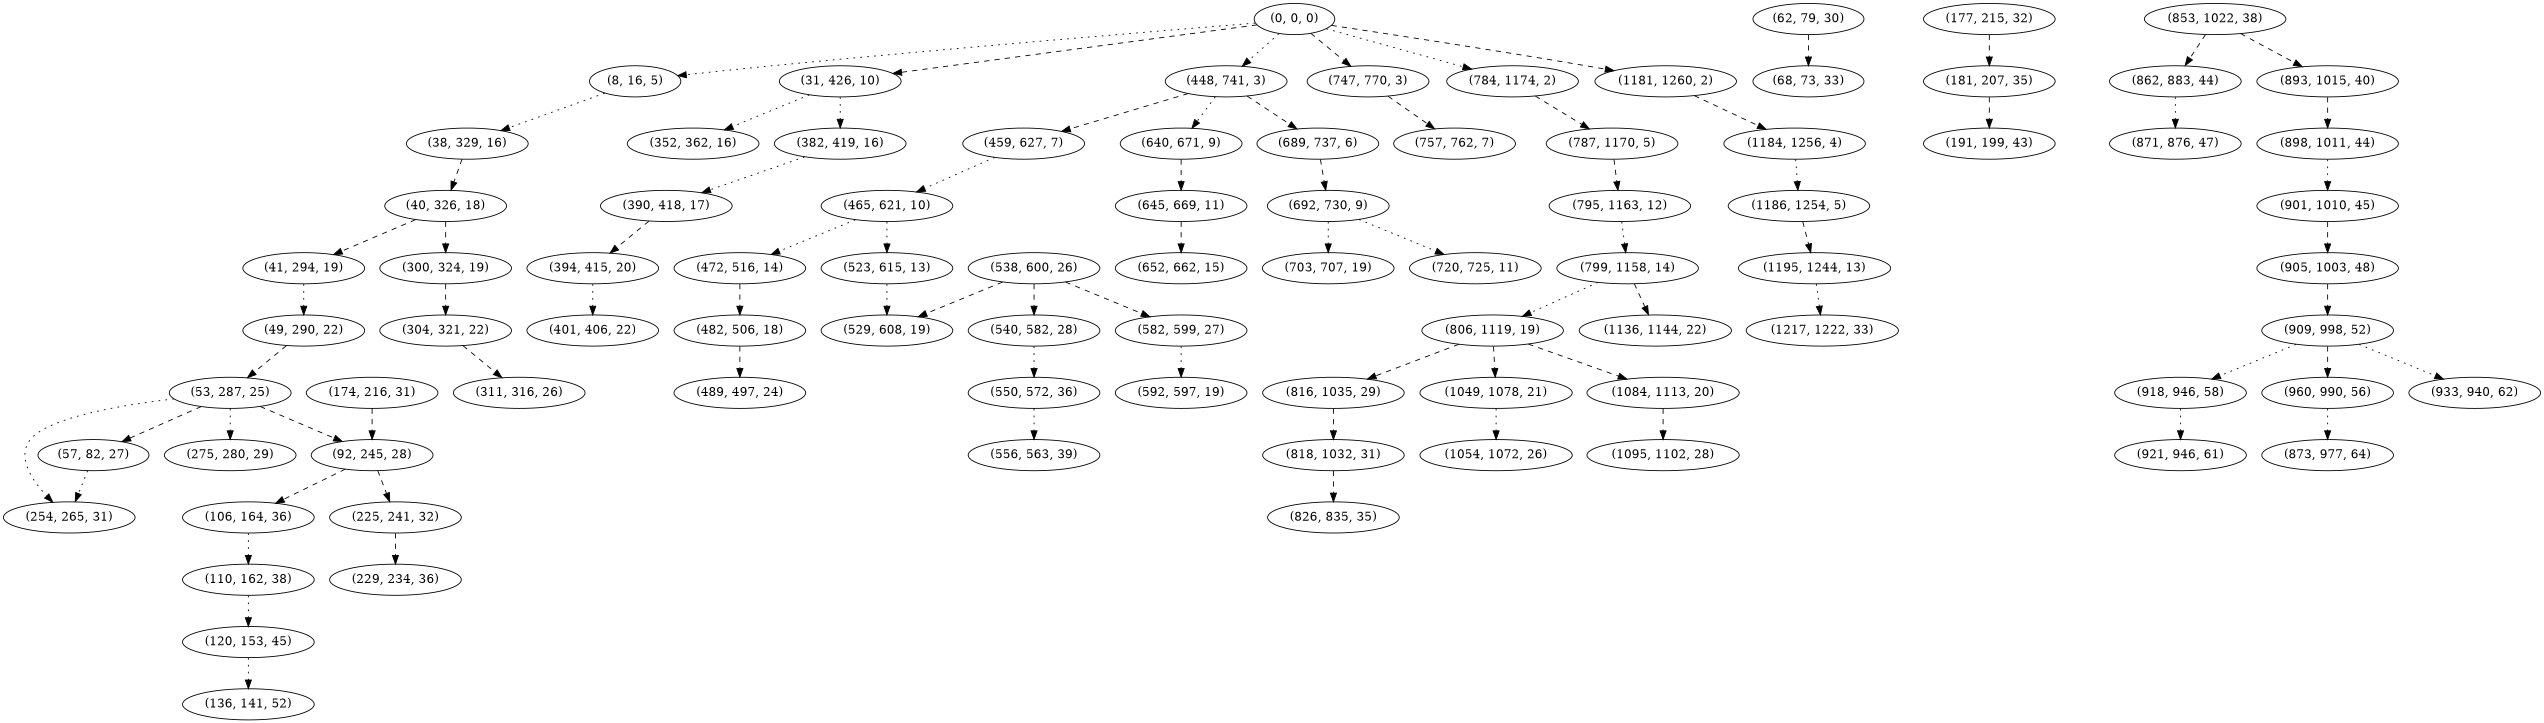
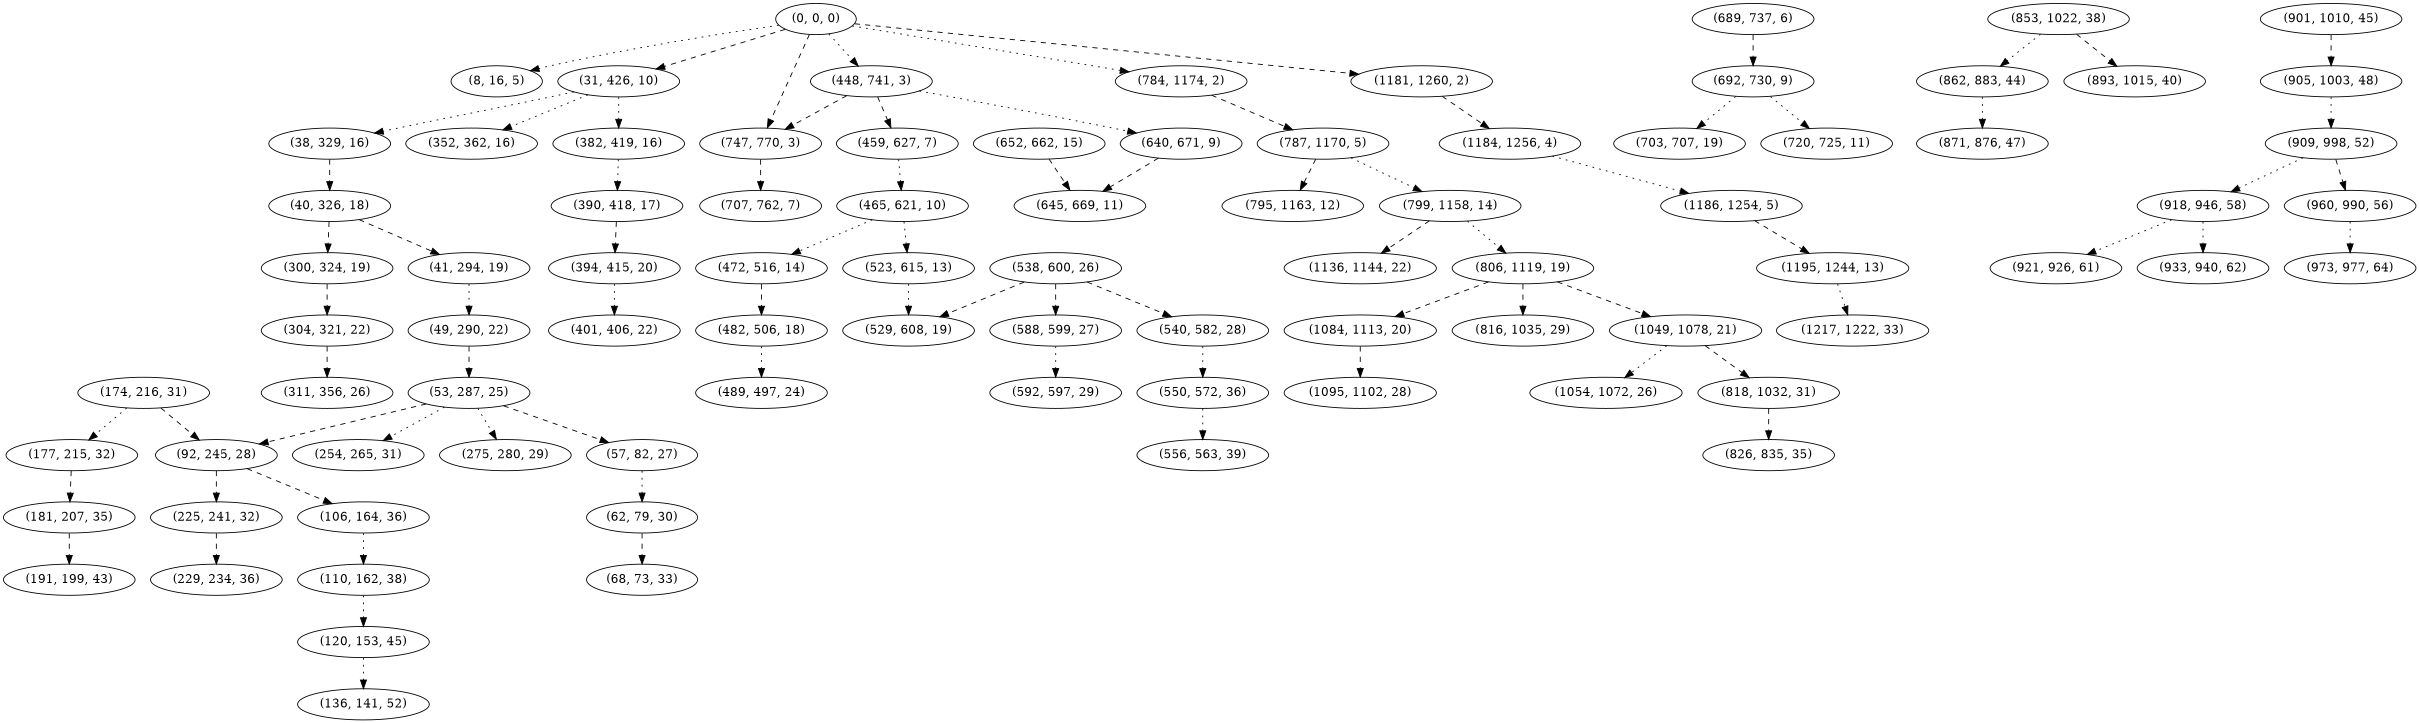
edge "(853, 1022, 38)" -> "(862, 883, 44)": style dashed -> dotted
edge "(8, 16, 5)" -> "(38, 329, 16)": now "(31, 426, 10)" -> "(38, 329, 16)"
edge "(448, 741, 3)" -> "(689, 737, 6)": now "(448, 741, 3)" -> "(747, 770, 3)"
node "(757, 762, 7)": label "(757, 762, 7)" -> "(707, 762, 7)"
node "(898, 1011, 44)": removed
edge "(645, 669, 11)" -> "(652, 662, 15)": reversed
edge "(795, 1163, 12)" -> "(799, 1158, 14)": now "(787, 1170, 5)" -> "(799, 1158, 14)"
edge "(905, 1003, 48)" -> "(909, 998, 52)": style dashed -> dotted
node "(582, 599, 27)": label "(582, 599, 27)" -> "(588, 599, 27)"
edge "(482, 506, 18)" -> "(489, 497, 24)": style dashed -> dotted
edge "(909, 998, 52)" -> "(933, 940, 62)": now "(918, 946, 58)" -> "(933, 940, 62)"
node "(311, 316, 26)": label "(311, 316, 26)" -> "(311, 356, 26)"
node "(592, 597, 19)": label "(592, 597, 19)" -> "(592, 597, 29)"
edge "(816, 1035, 29)" -> "(818, 1032, 31)": now "(1049, 1078, 21)" -> "(818, 1032, 31)"
edge "(174, 216, 31)" -> "(177, 215, 32)": added
node "(921, 946, 61)": label "(921, 946, 61)" -> "(921, 926, 61)"
node "(873, 977, 64)": label "(873, 977, 64)" -> "(973, 977, 64)"
edge "(57, 82, 27)" -> "(254, 265, 31)": now "(57, 82, 27)" -> "(62, 79, 30)"
